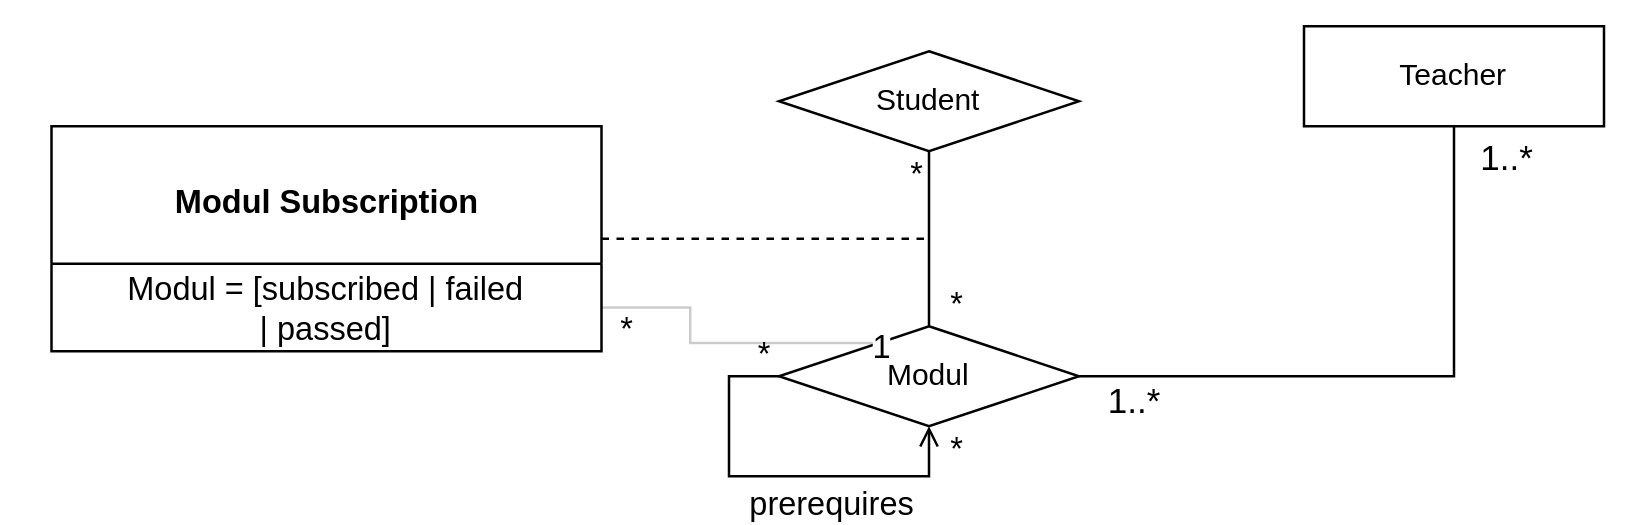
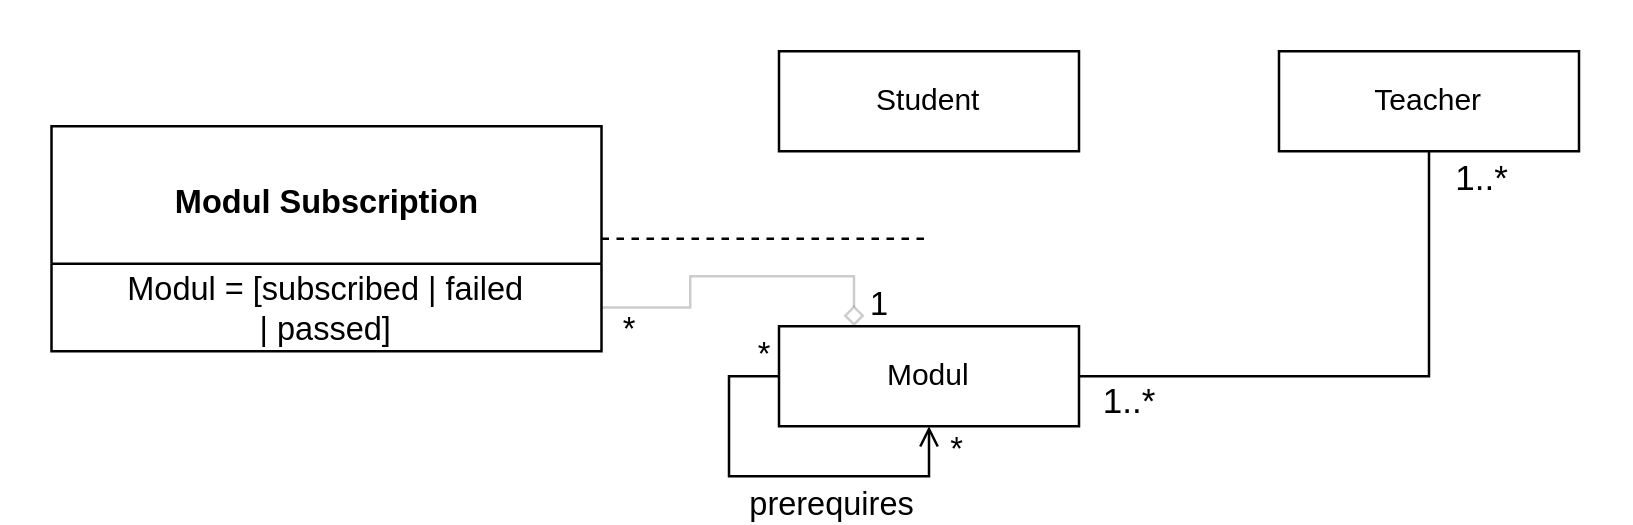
node "Teacher": moved (1454, 76) -> (1429, 101)
node "Student": shape diamond -> rectangle
edge "Student" -- "Modul": removed, labels "*", "*"
edge "Modul = [subscribed | failed | passed]" -- "Modul": arrowhead none -> diamond
node "Modul": shape diamond -> rectangle
